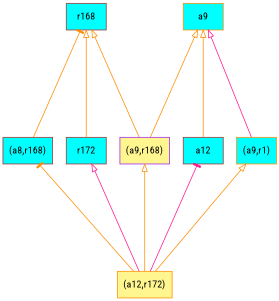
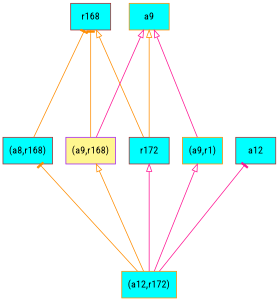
edge "(a9,r168)" -> "r168": arrowhead onormal -> tee
edge "(a9,r168)" -> "a9": color darkorange -> deeppink
edge "a12" -> "a9": now "r172" -> "a9"
edge "(a12,r172)" -> "(a9,r1)": color darkorange -> deeppink
node "(a12,r172)": fillcolor khaki1 -> cyan
